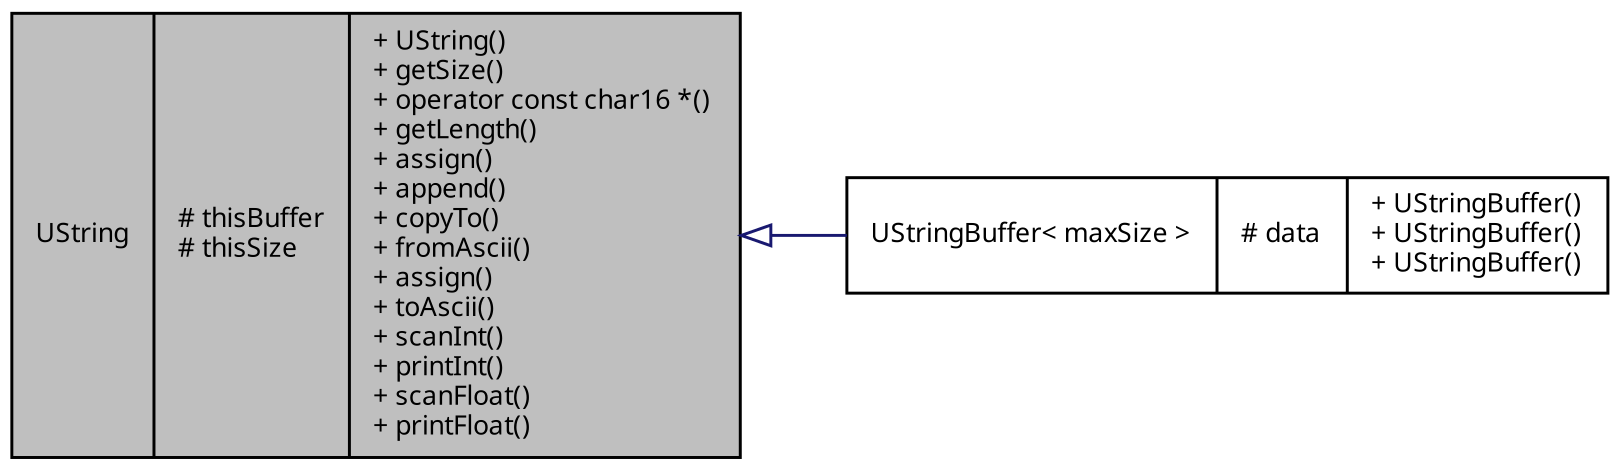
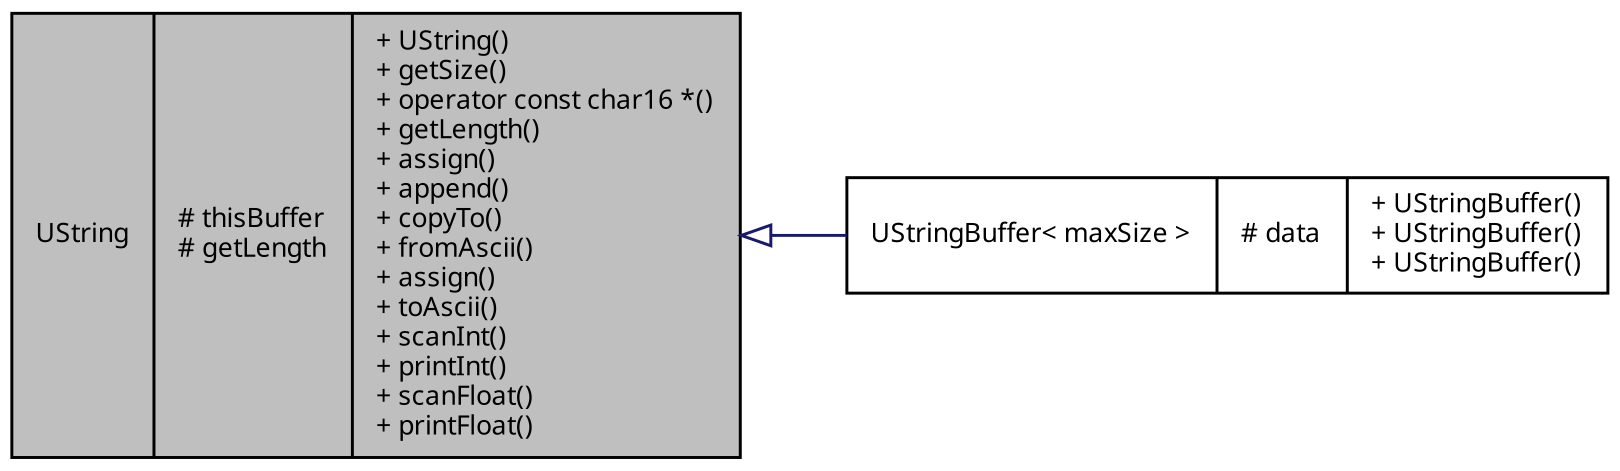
node "UString": text "# thisSize" -> "# getLength"
